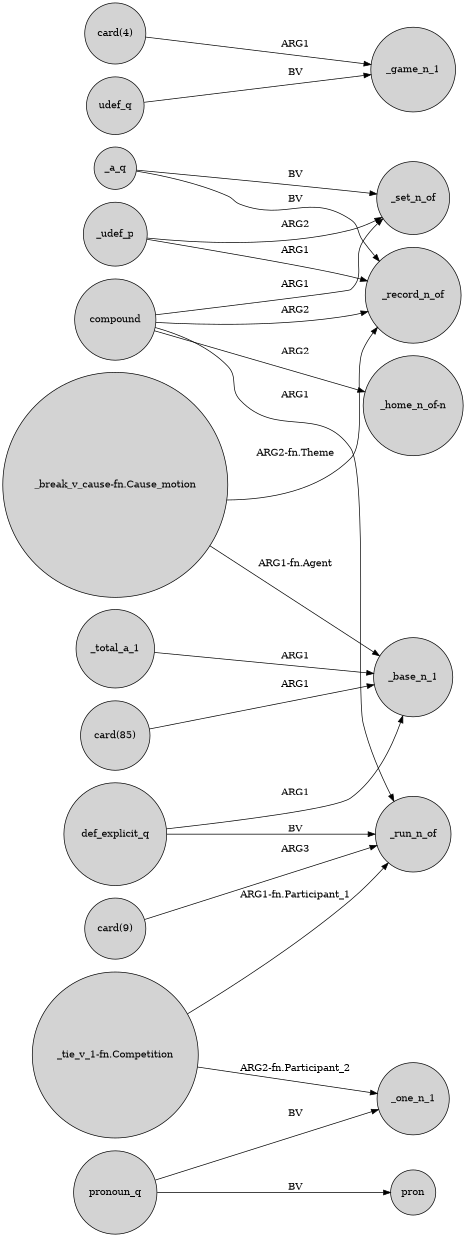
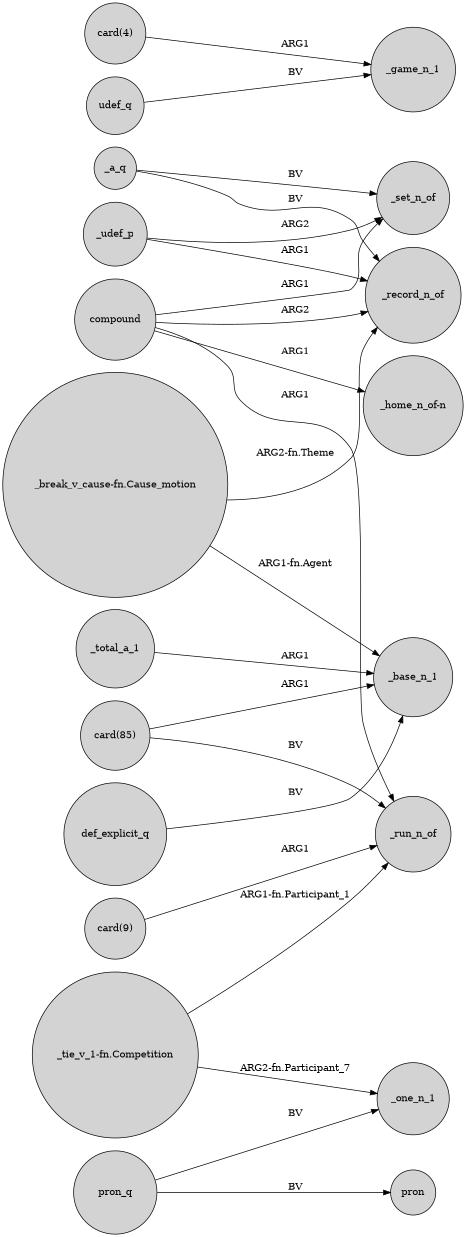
edge "compound" -> "_home_n_of-n": label "ARG2" -> "ARG1"
edge "def_explicit_q" -> "_base_n_1": label "ARG1" -> "BV"
edge "def_explicit_q" -> "_run_n_of": now "card(85)" -> "_run_n_of"
edge "card(9)" -> "_run_n_of": label "ARG3" -> "ARG1"
edge "_tie_v_1-fn.Competition" -> "_one_n_1": label "ARG2-fn.Participant_2" -> "ARG2-fn.Participant_7"
node "pronoun_q": label "pronoun_q" -> "pron_q"
